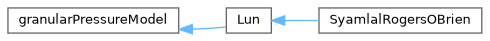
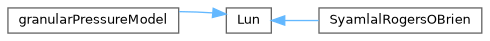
edge "Lun" -> "granularPressureModel": reversed
